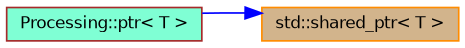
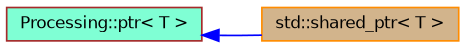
edge "Processing::ptr< T >" -> "std::shared_ptr< T >": reversed
